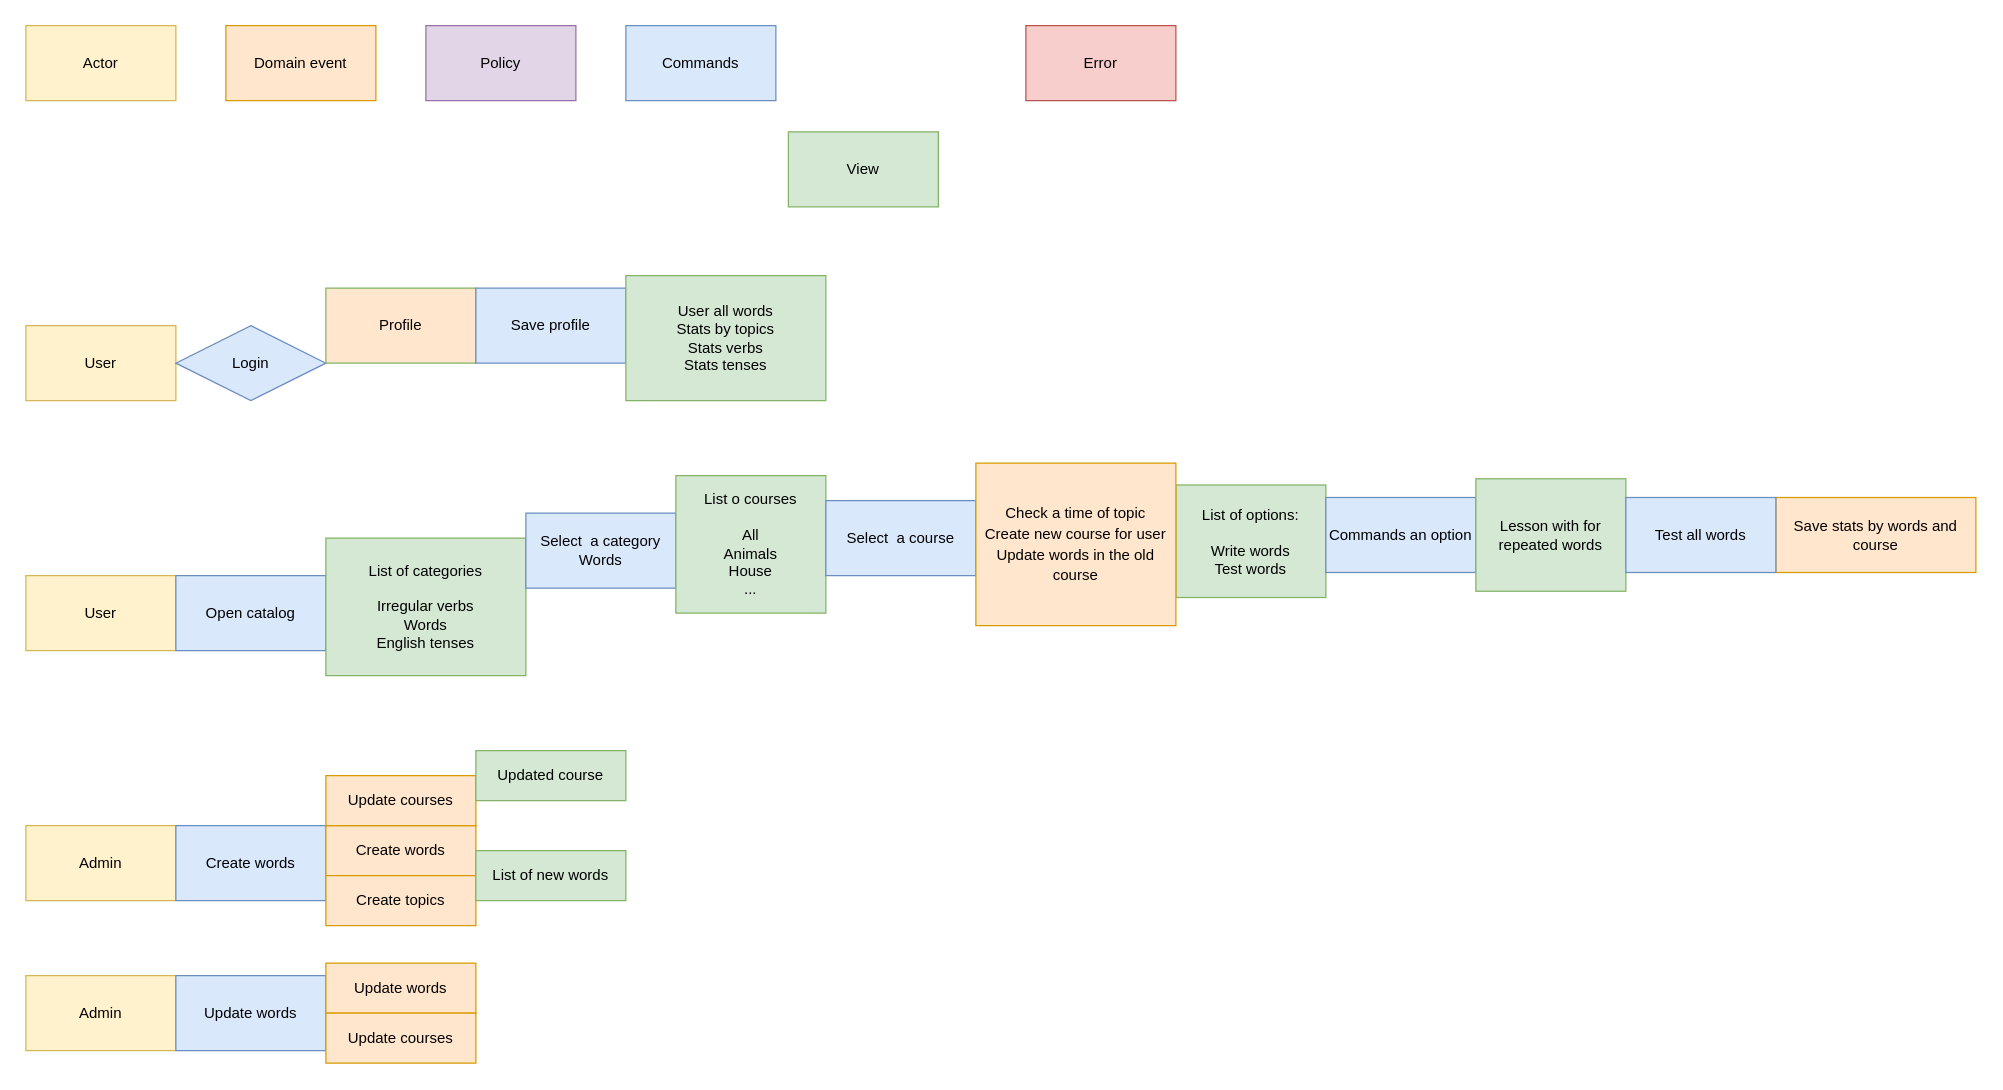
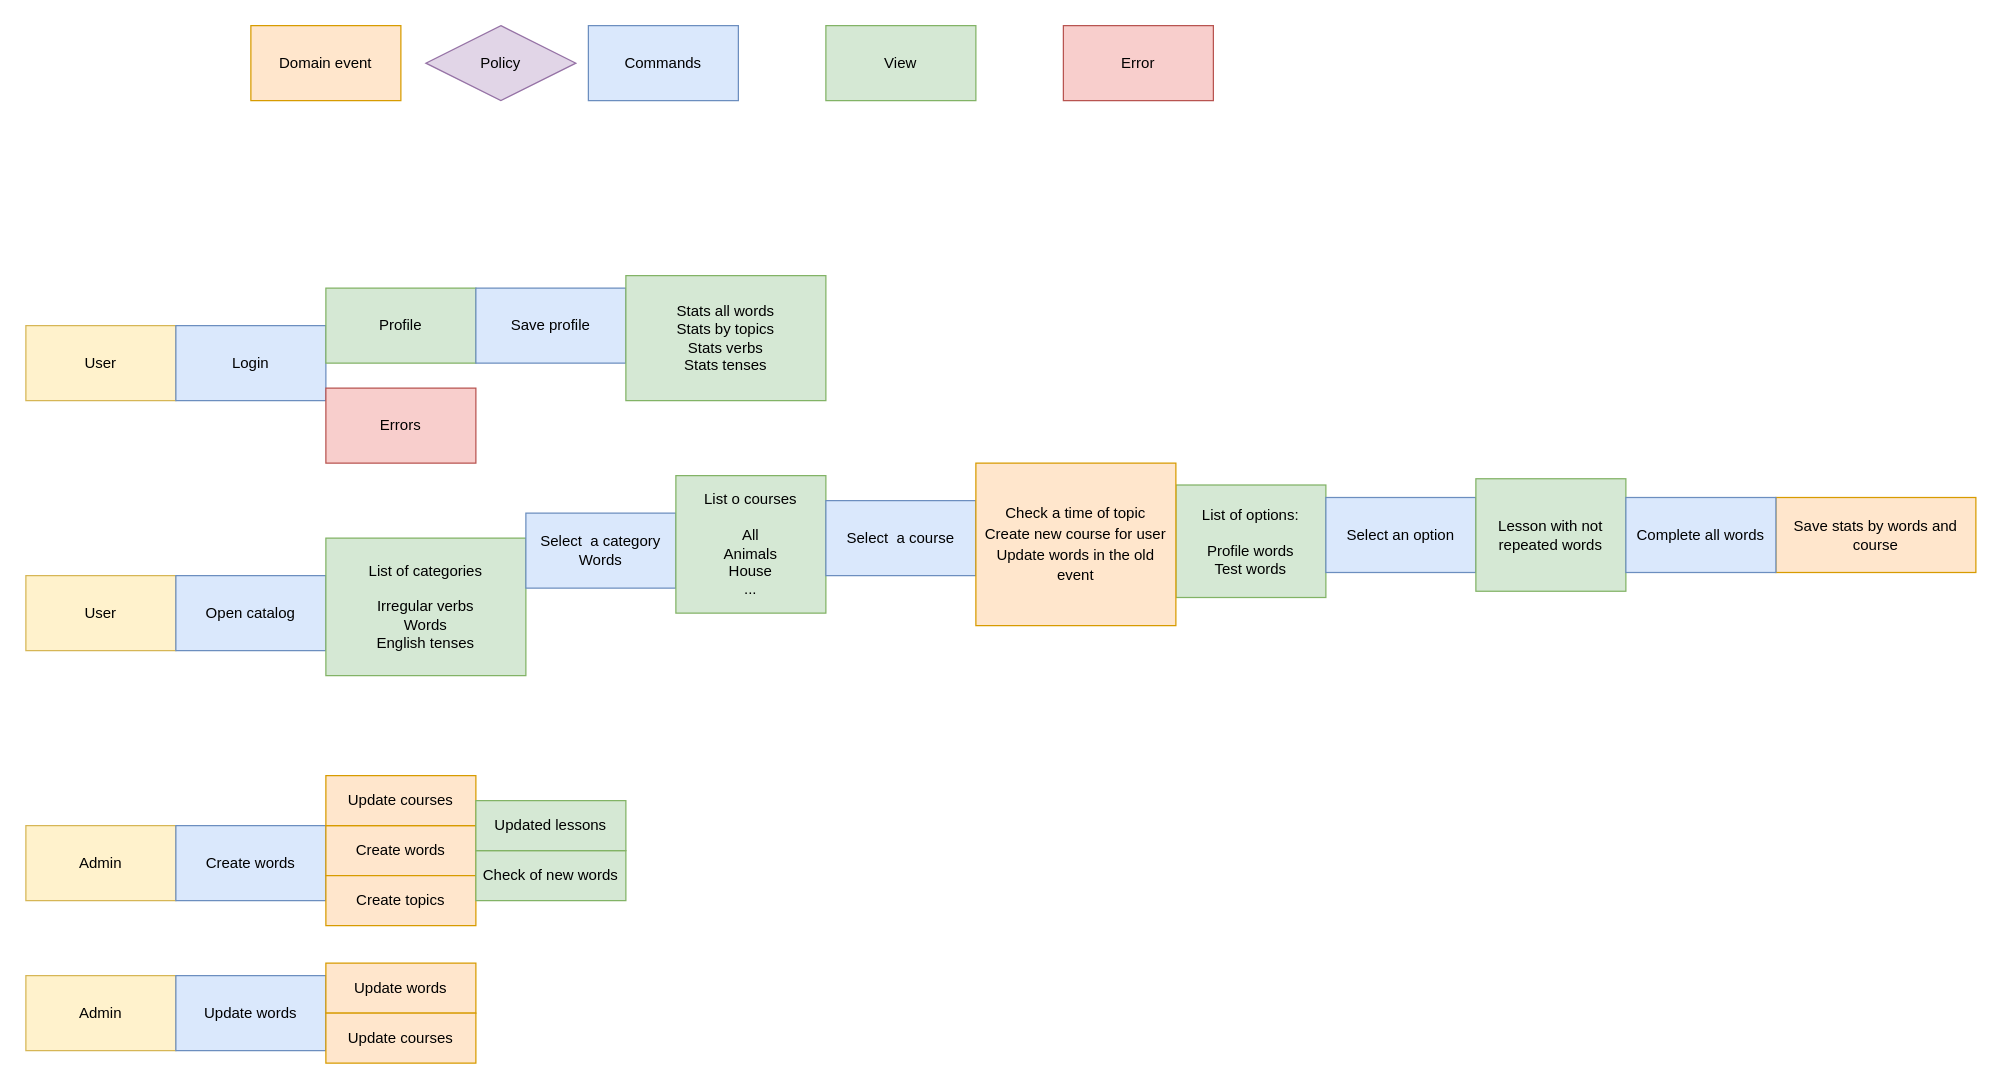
node "Actor": removed
node "Domain event": moved (301, 63) -> (326, 63)
node "Policy": shape rectangle -> diamond
node "Commands": moved (701, 63) -> (663, 63)
node "Error": moved (1101, 63) -> (1138, 63)
node "View": moved (863, 169) -> (901, 63)
node "Profile": fillcolor #ffe6cc -> #d5e8d4
node "User all words Stats by topics Stats verbs Stats tenses": label "User all words Stats by topics Stats verbs Stats tenses" -> "Stats all words Stats by topics Stats verbs Stats tenses"
node "Login": shape diamond -> rectangle
node "Errors": added
node "Commands an option": label "Commands an option" -> "Select an option"
node "Lesson with for repeated words": label "Lesson with for repeated words" -> "Lesson with not repeated words"
node "Test all words": label "Test all words" -> "Complete all words"
node "List of options: Write words Test words": label "List of options: Write words Test words" -> "List of options: Profile words Test words"
node "Check a time of topic Create new course for user Update words in the old course": label "Check a time of topic Create new course for user Update words in the old course" -> "Check a time of topic Create new course for user Update words in the old event"
node "Updated course": removed
node "Updated lessons": added
node "List of new words": label "List of new words" -> "Check of new words"
